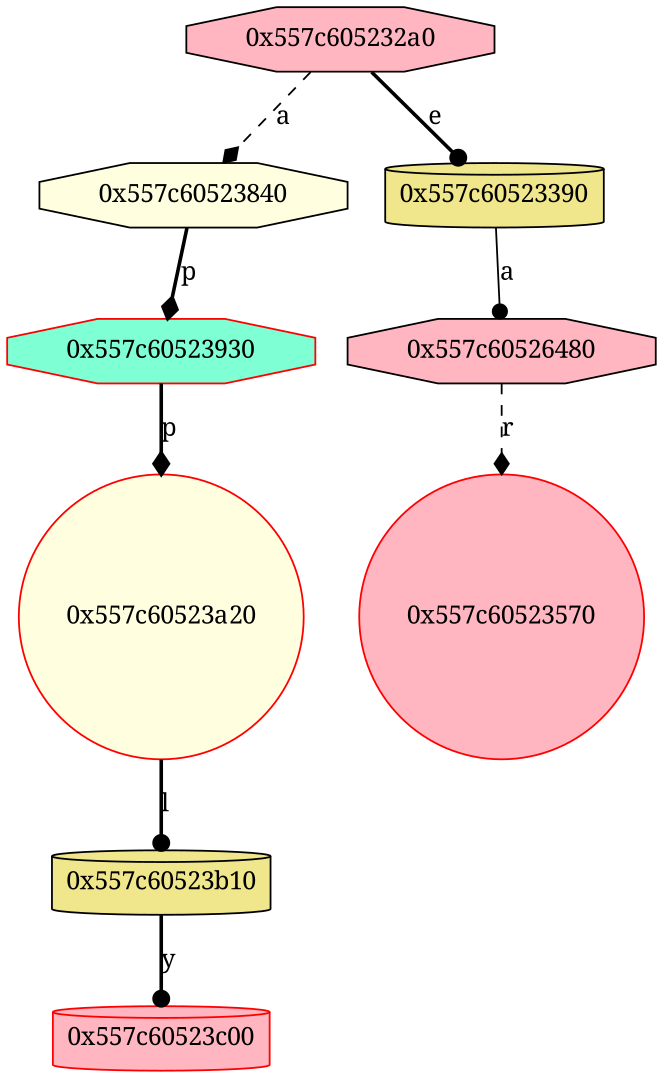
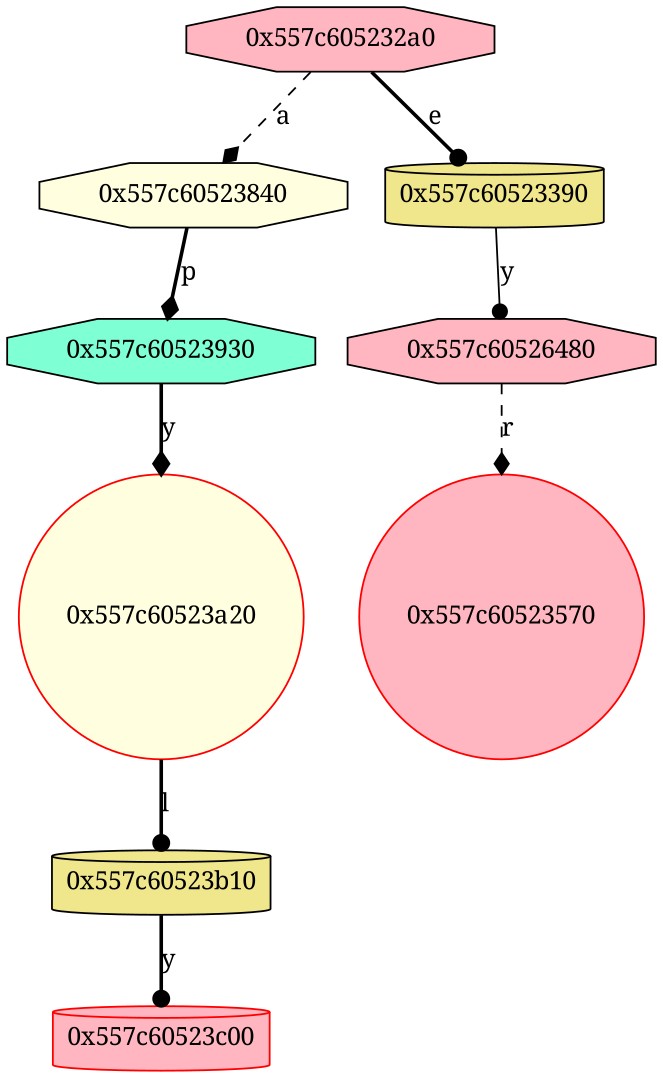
edge "0x557c60523390" -> "0x557c60526480": label "a" -> "y"
node "0x557c60523930": color red -> black
edge "0x557c60523930" -> "0x557c60523a20": label "p" -> "y"
